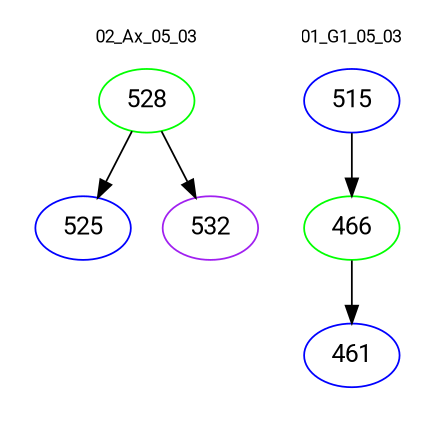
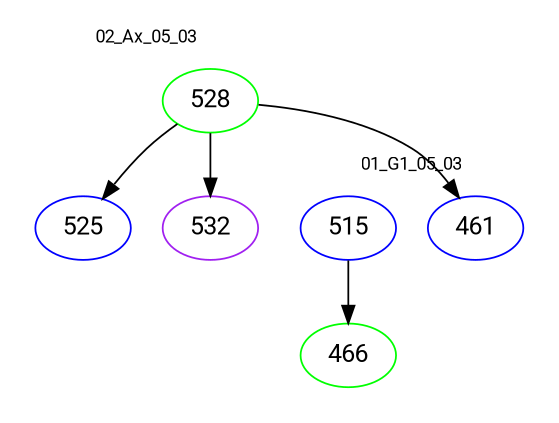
edge "466" -> "461": now "528" -> "461"
